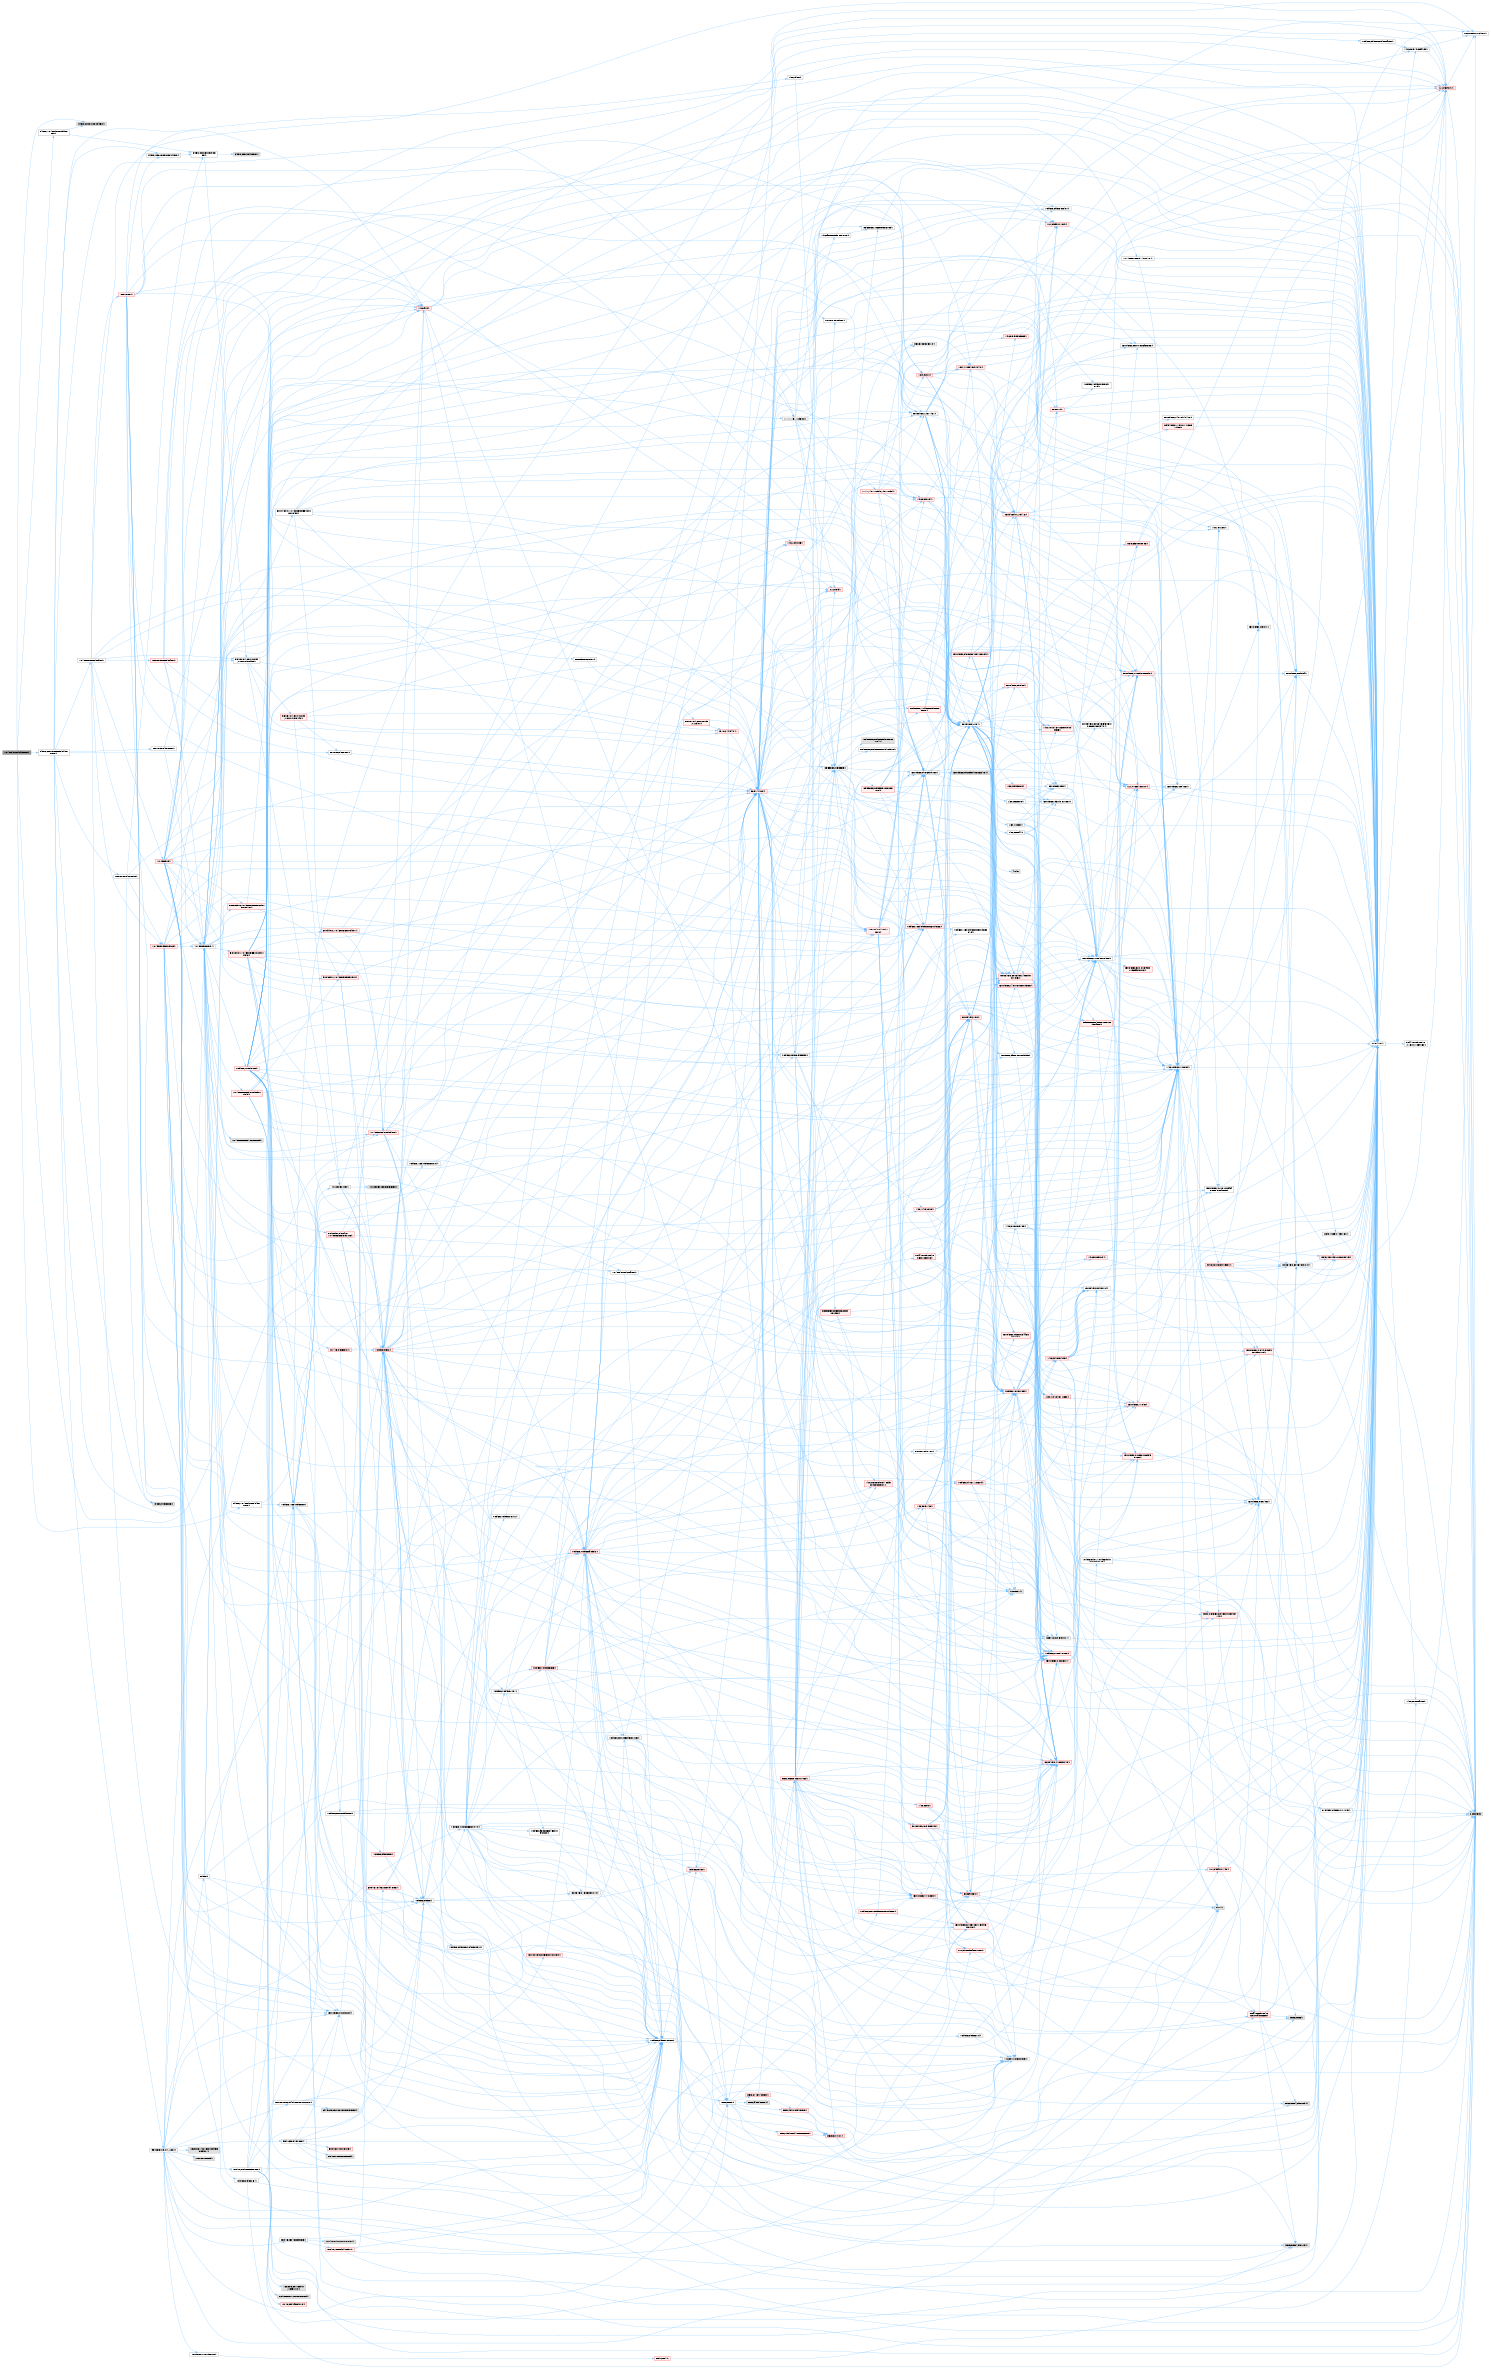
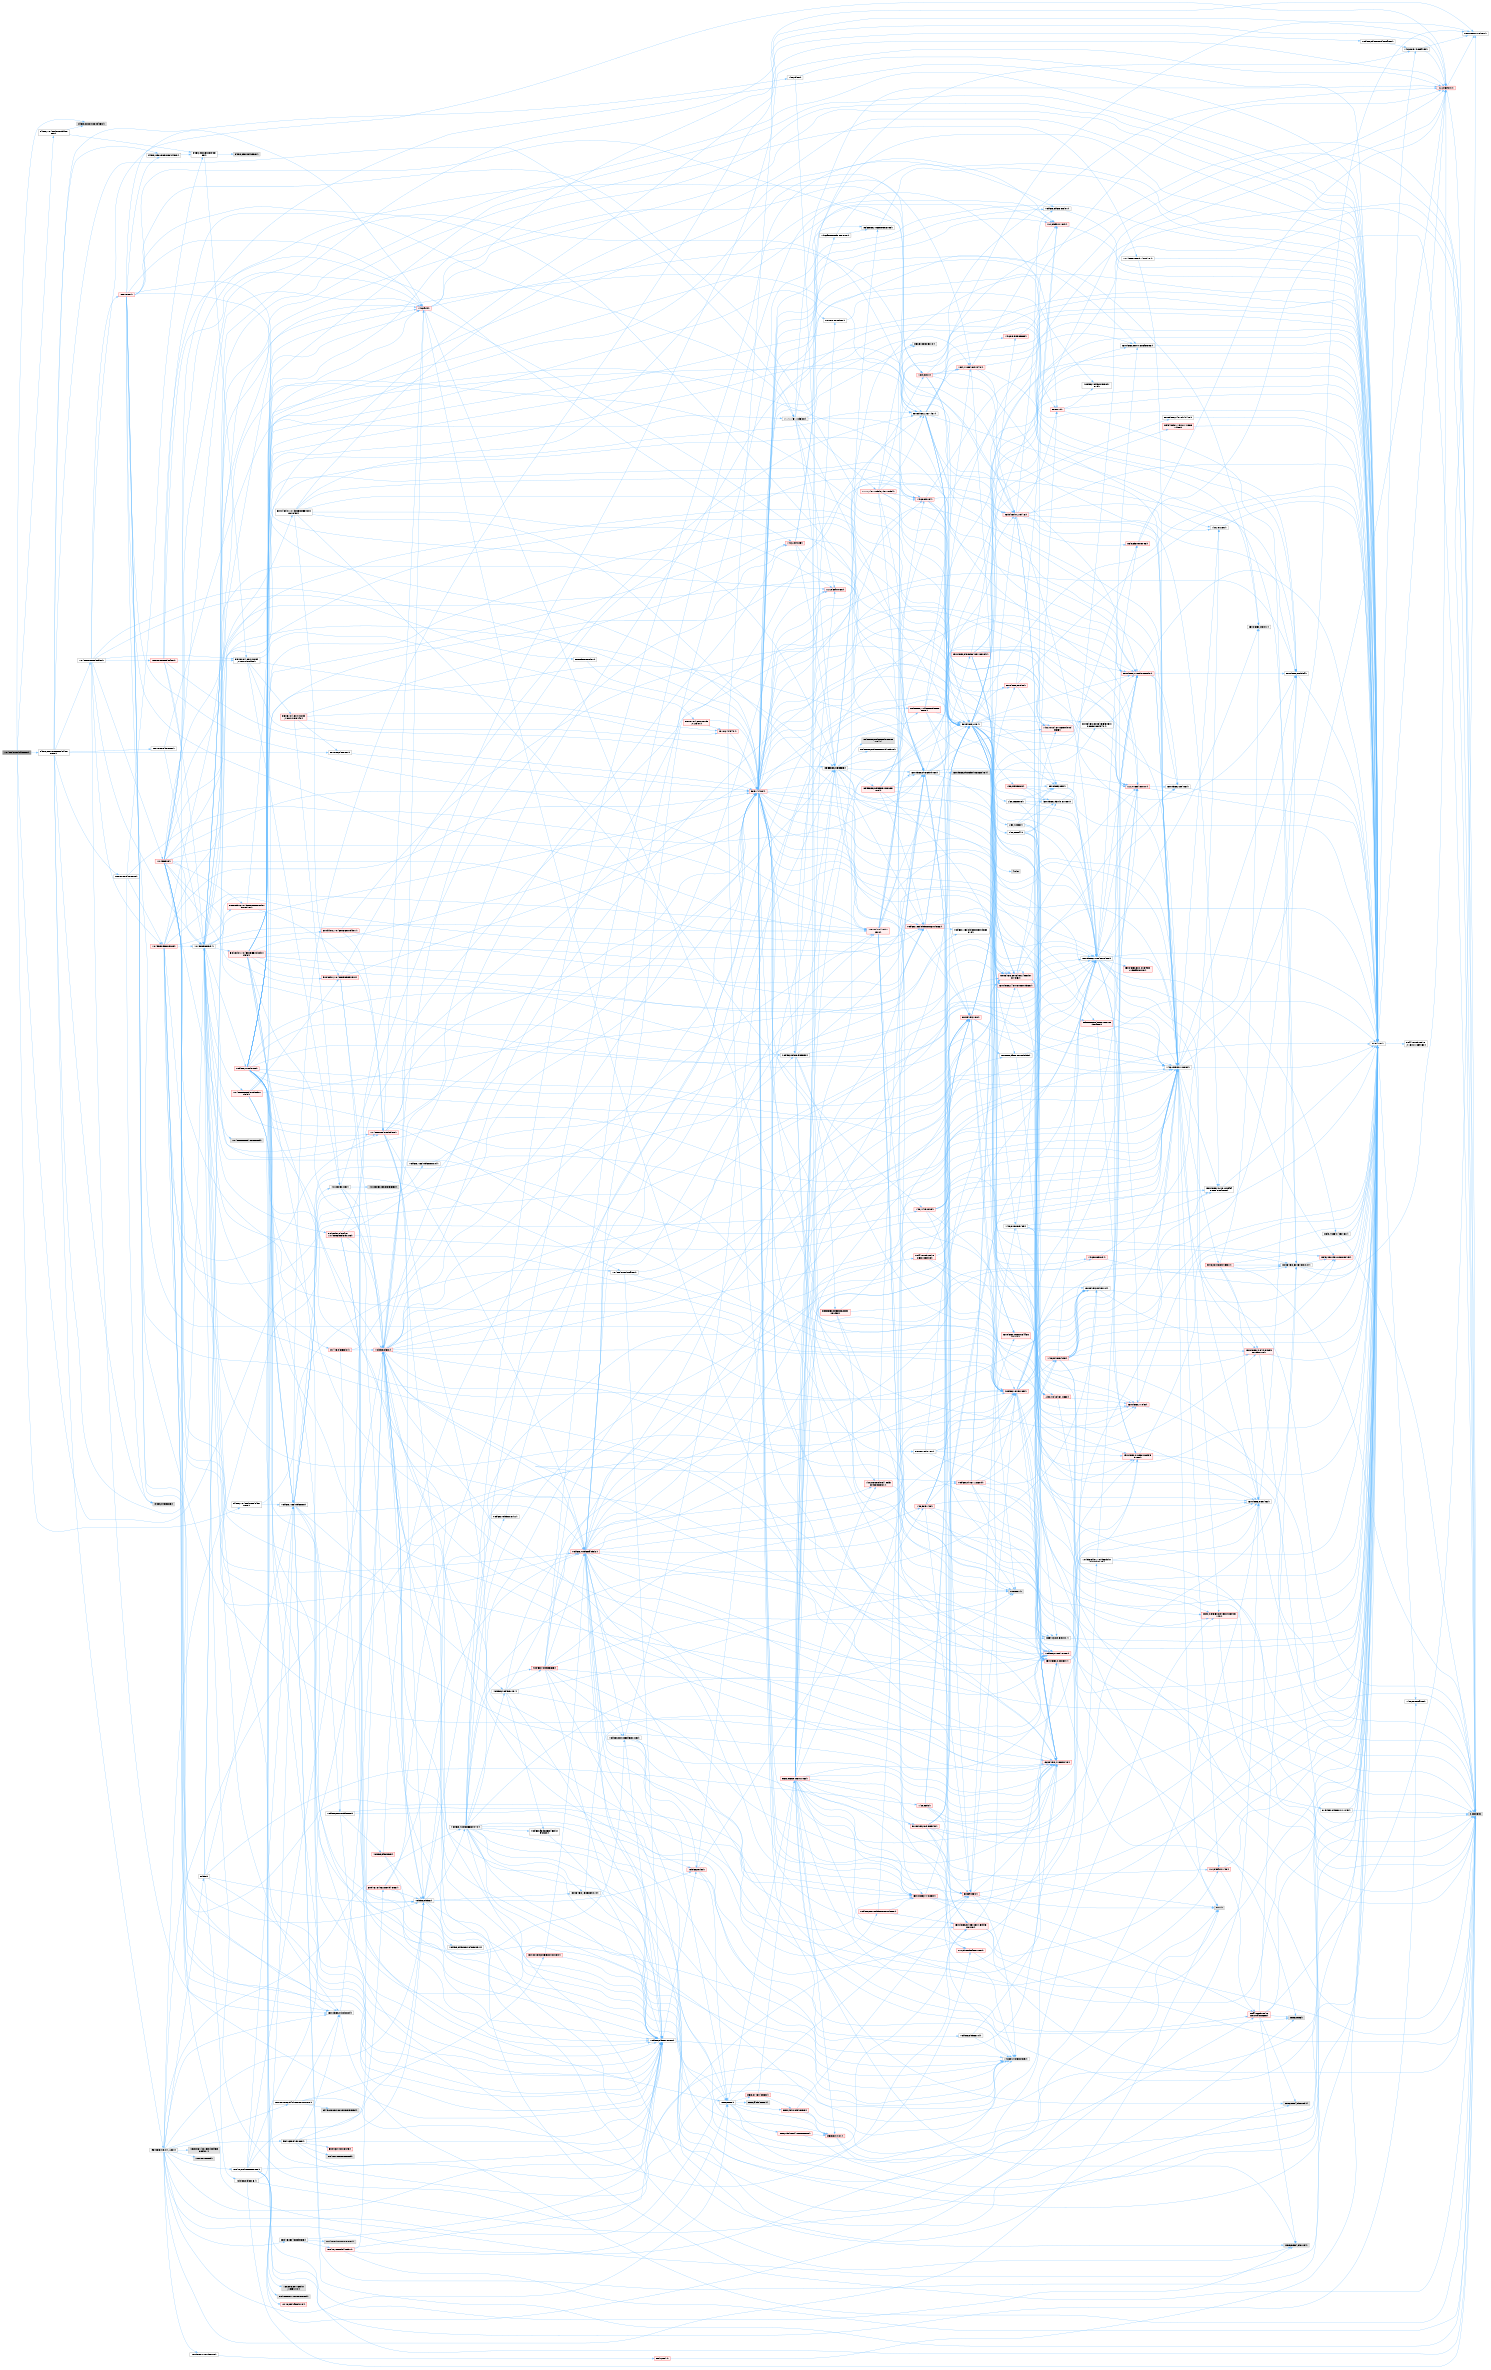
node "HAL/Field.h": label "HAL/Field.h" -> "HAL/PlatformCrt.h"
